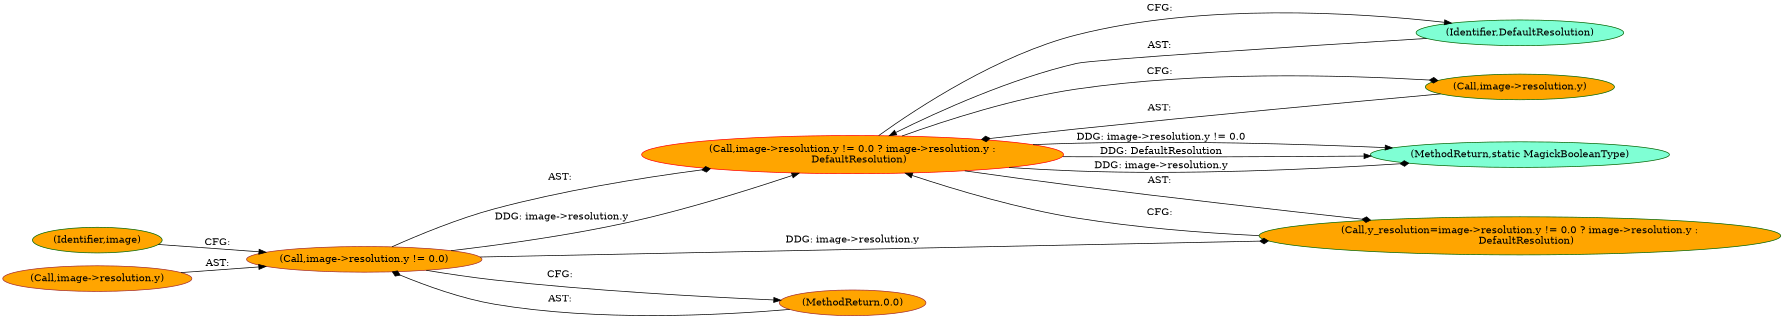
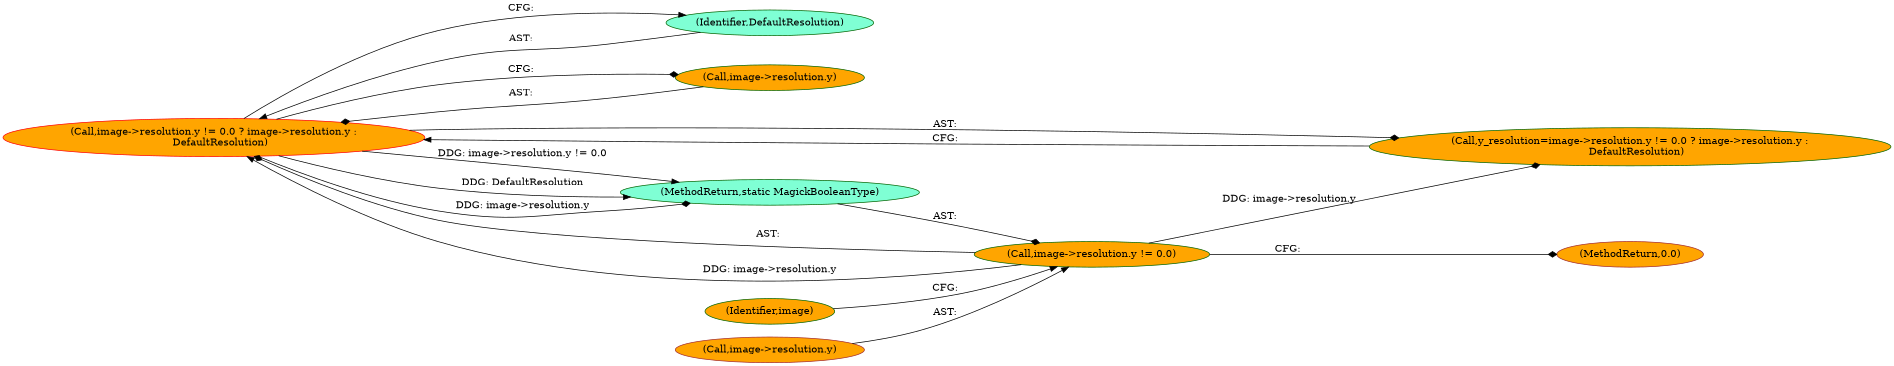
node "(Call,image->resolution.y != 0.0)": color brown -> darkgreen
edge "(Call,image->resolution.y != 0.0)" -> "(MethodReturn,0.0)": arrowhead normal -> diamond
edge "(MethodReturn,0.0)" -> "(Call,image->resolution.y != 0.0)": now "(MethodReturn,static MagickBooleanType)" -> "(Call,image->resolution.y != 0.0)"
